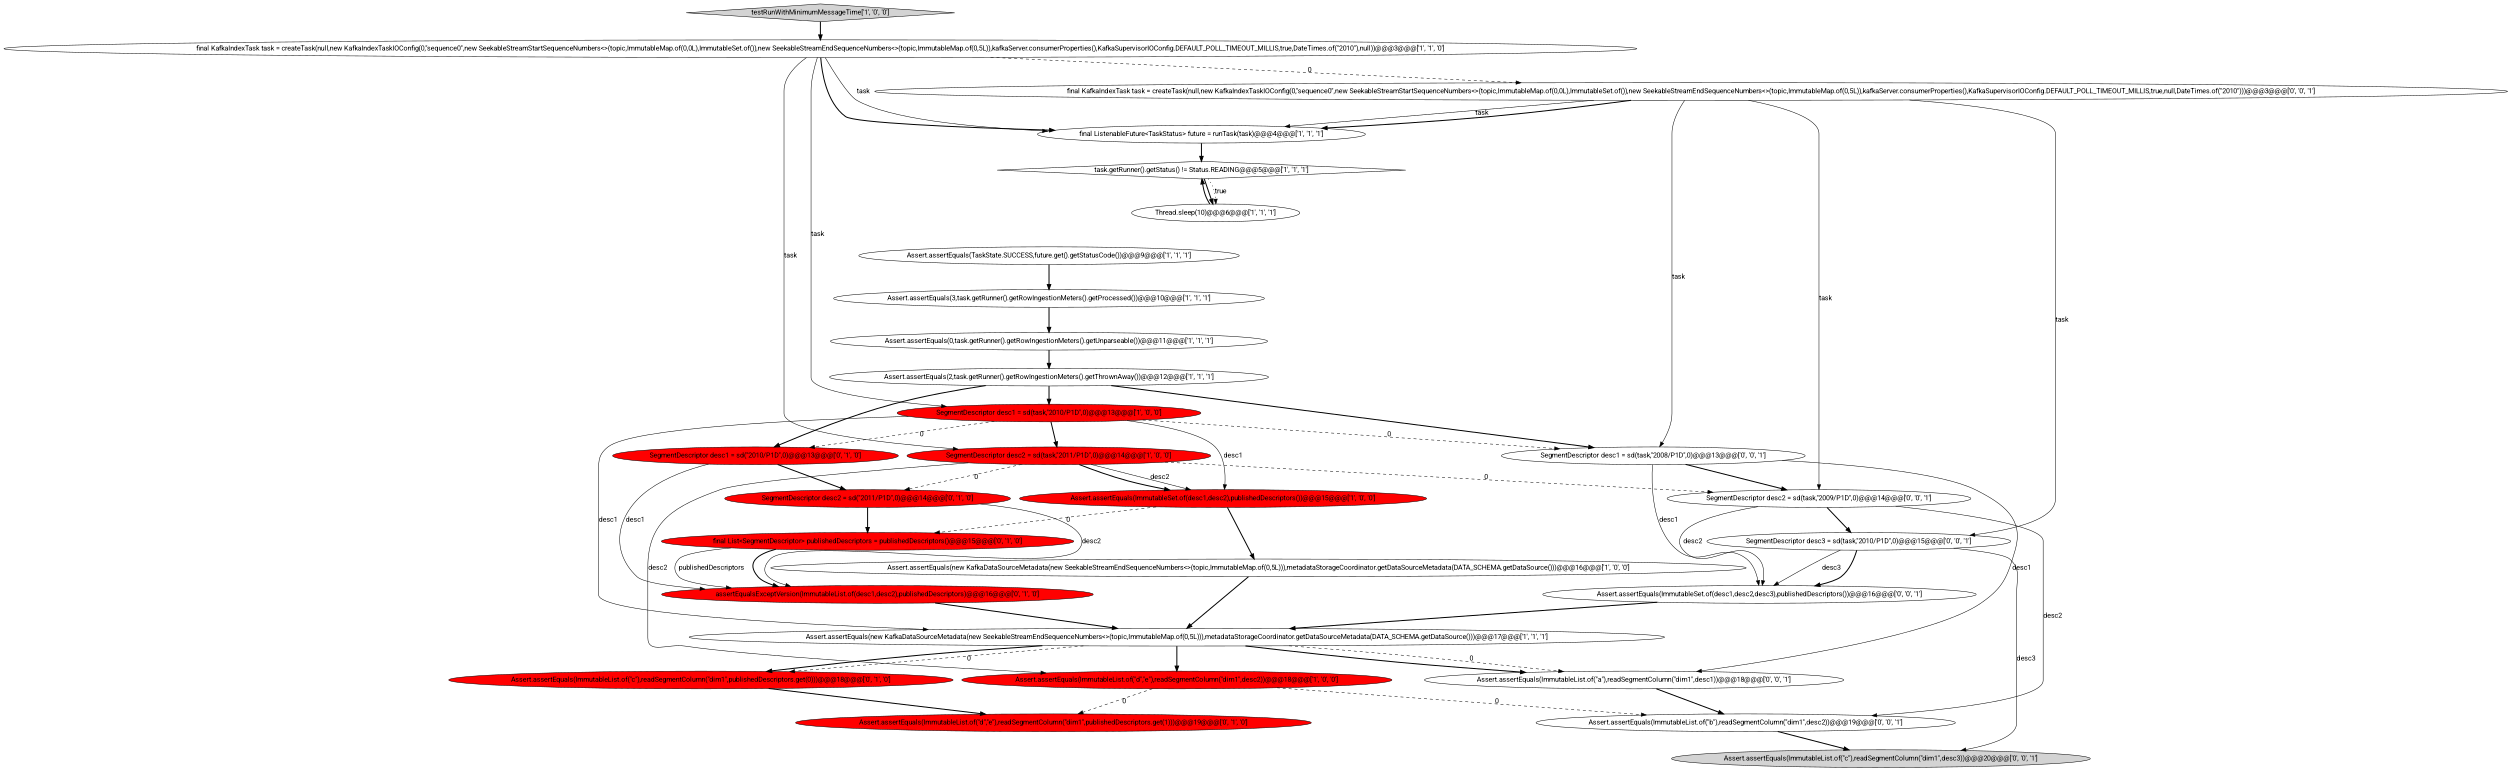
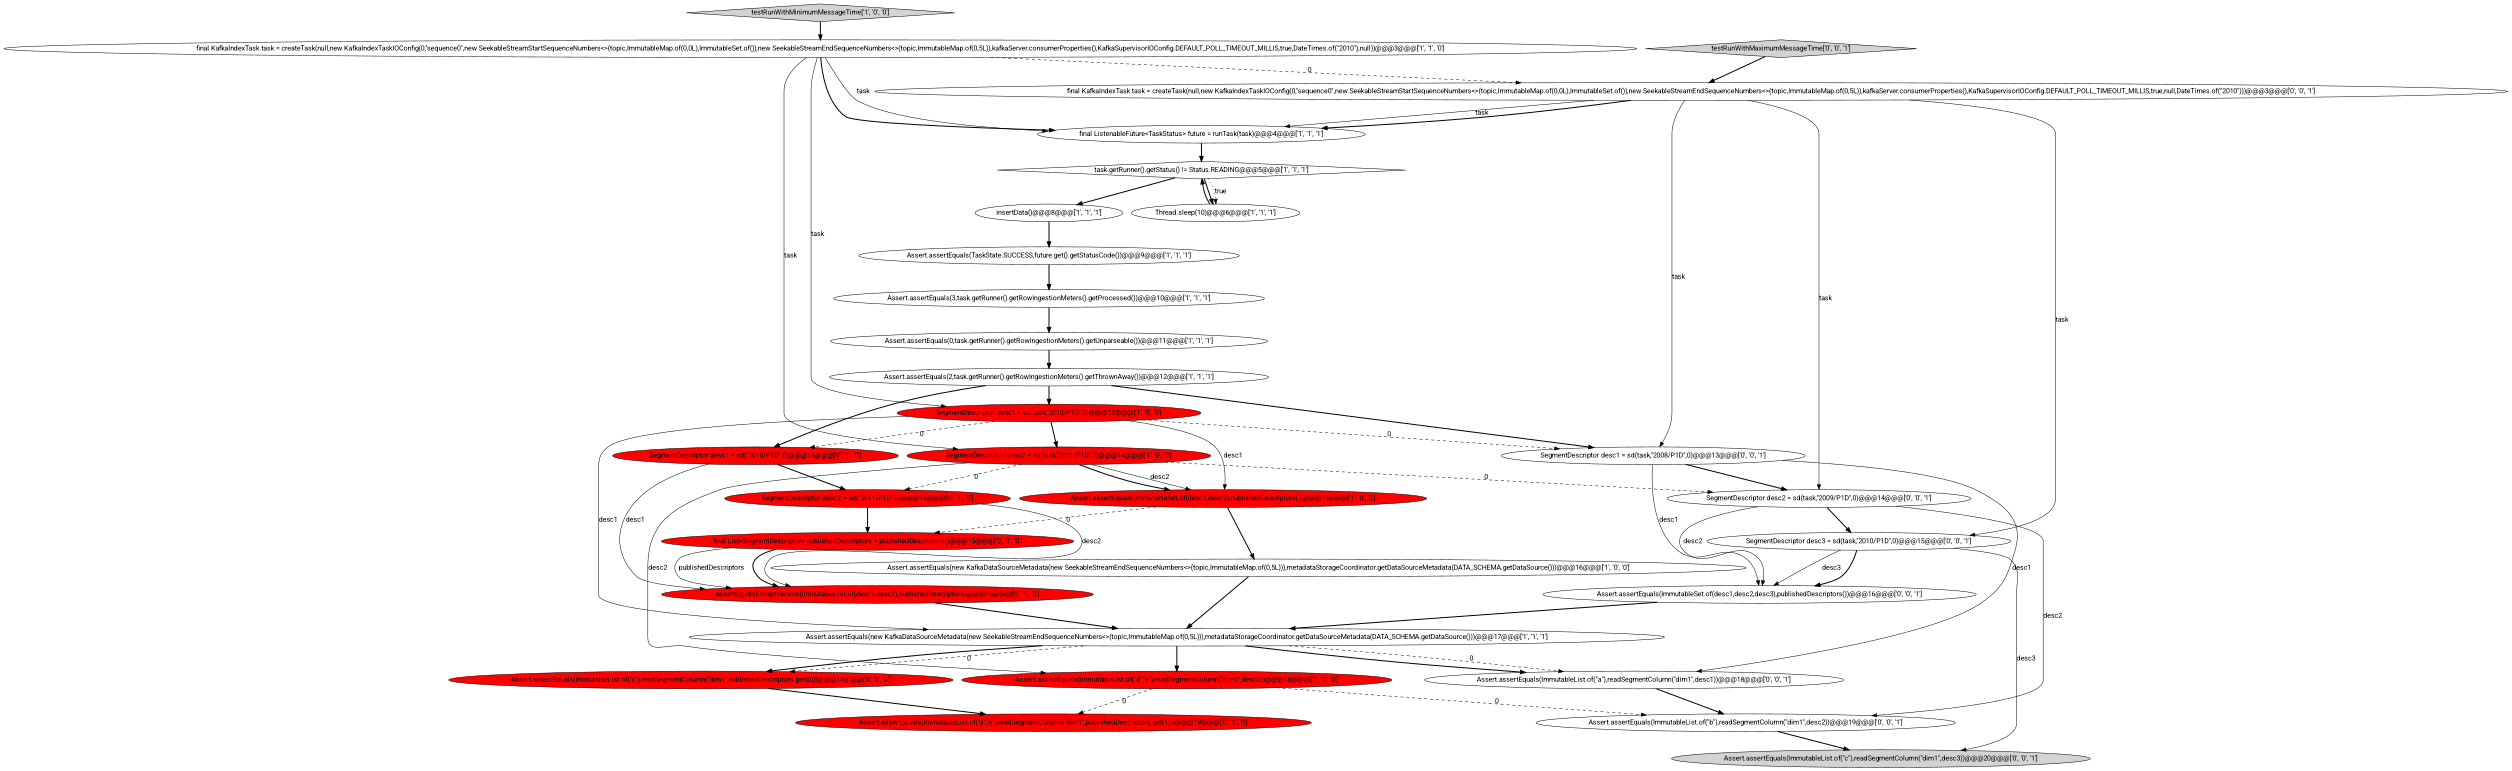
node "testRunWithMaximumMessageTime['0', '0', '1']": added
node "insertData()@@@8@@@['1', '1', '1']": added
